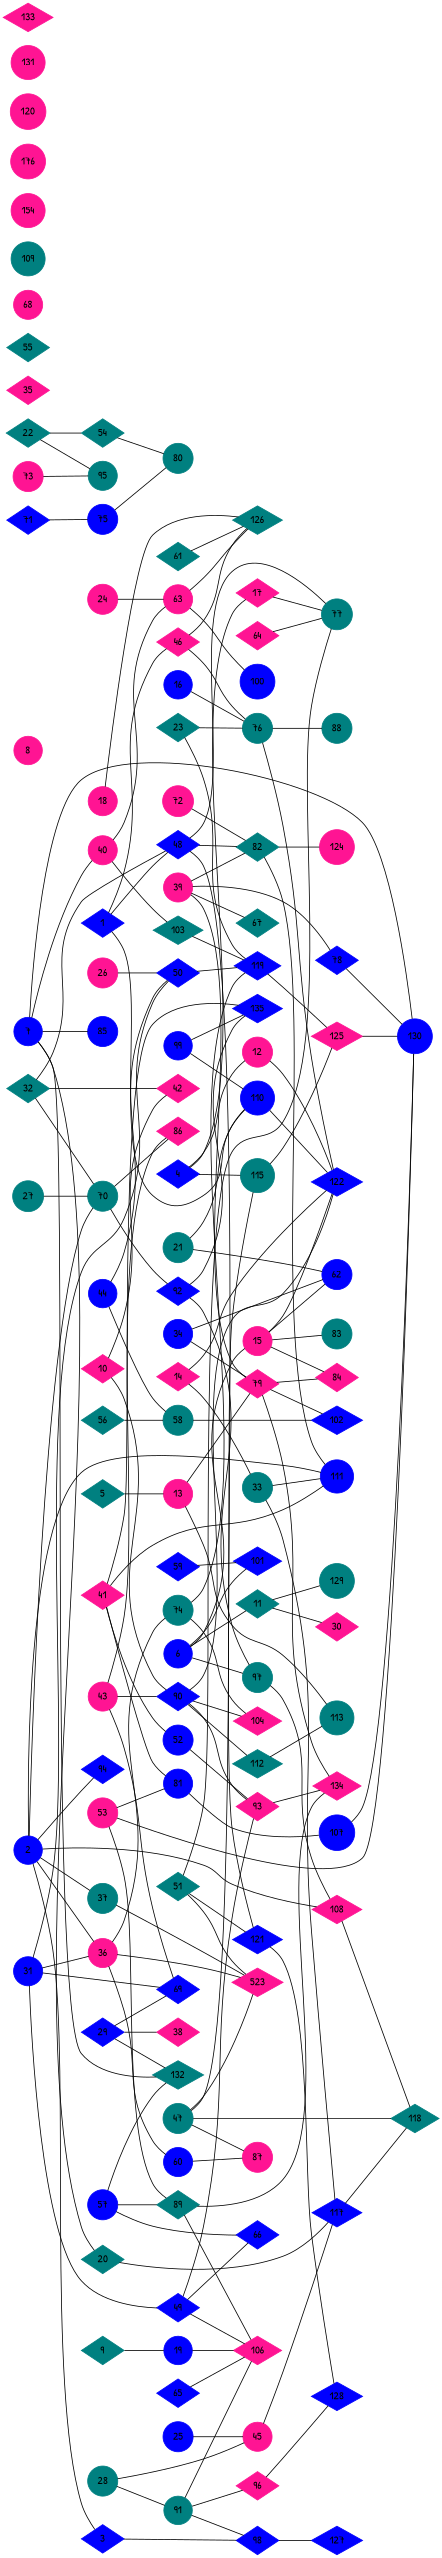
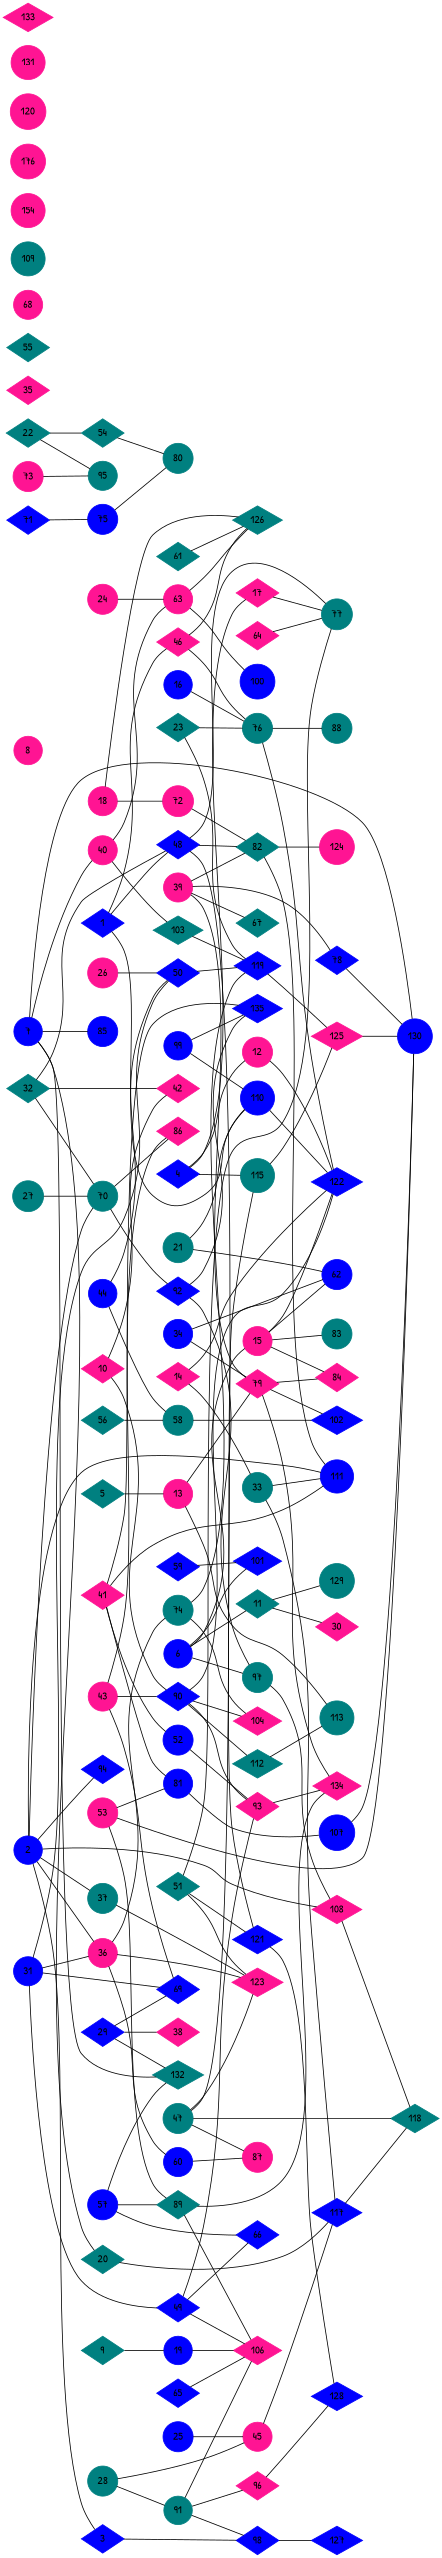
edge "18" -- "72": added
node "523": label "523" -> "123"
